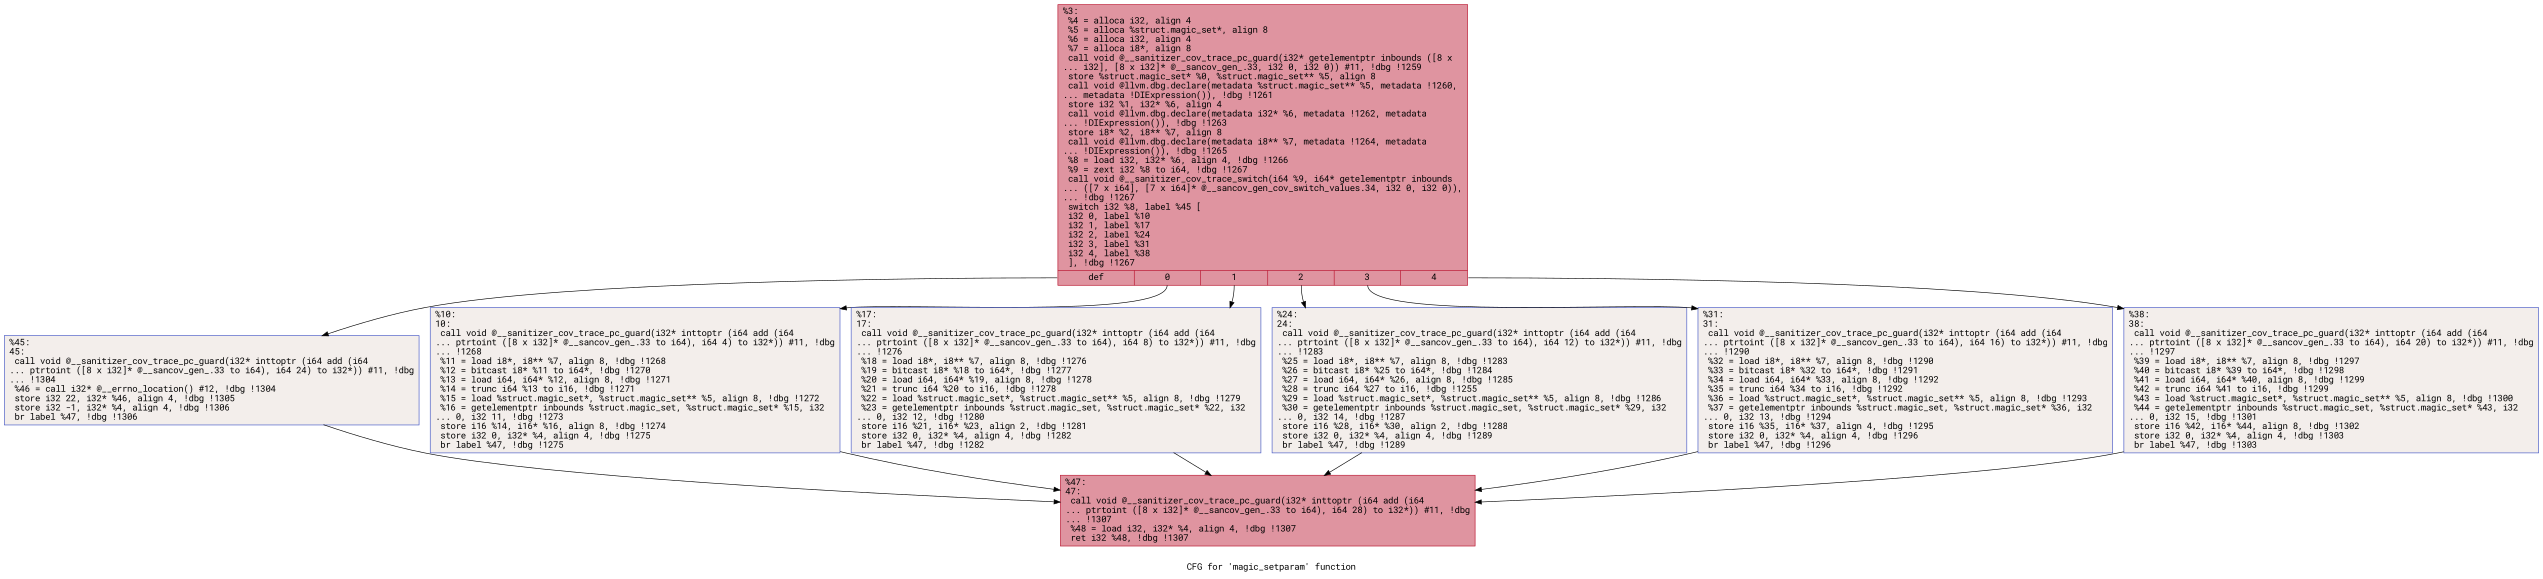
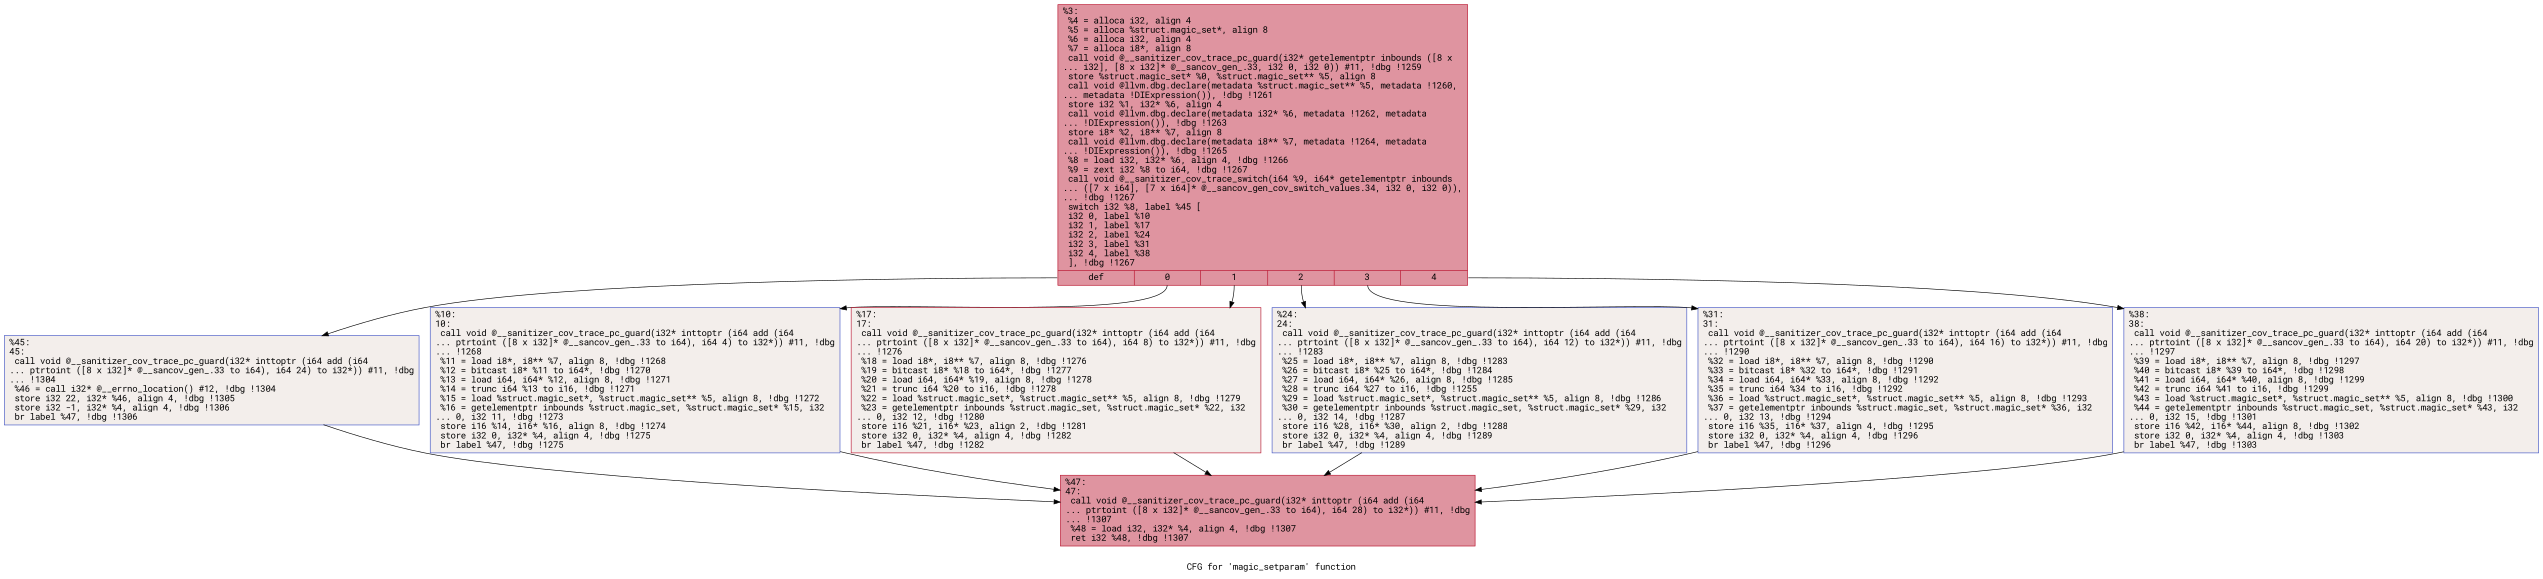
node "%17:": color #3d50c3ff -> #b70d28ff
